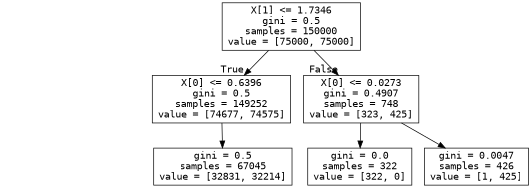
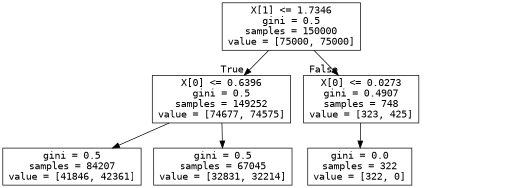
node "gini = 0.5 samples = 84207 value = [41846, 42361]": added
node "gini = 0.0047 samples = 426 value = [1, 425]": removed
